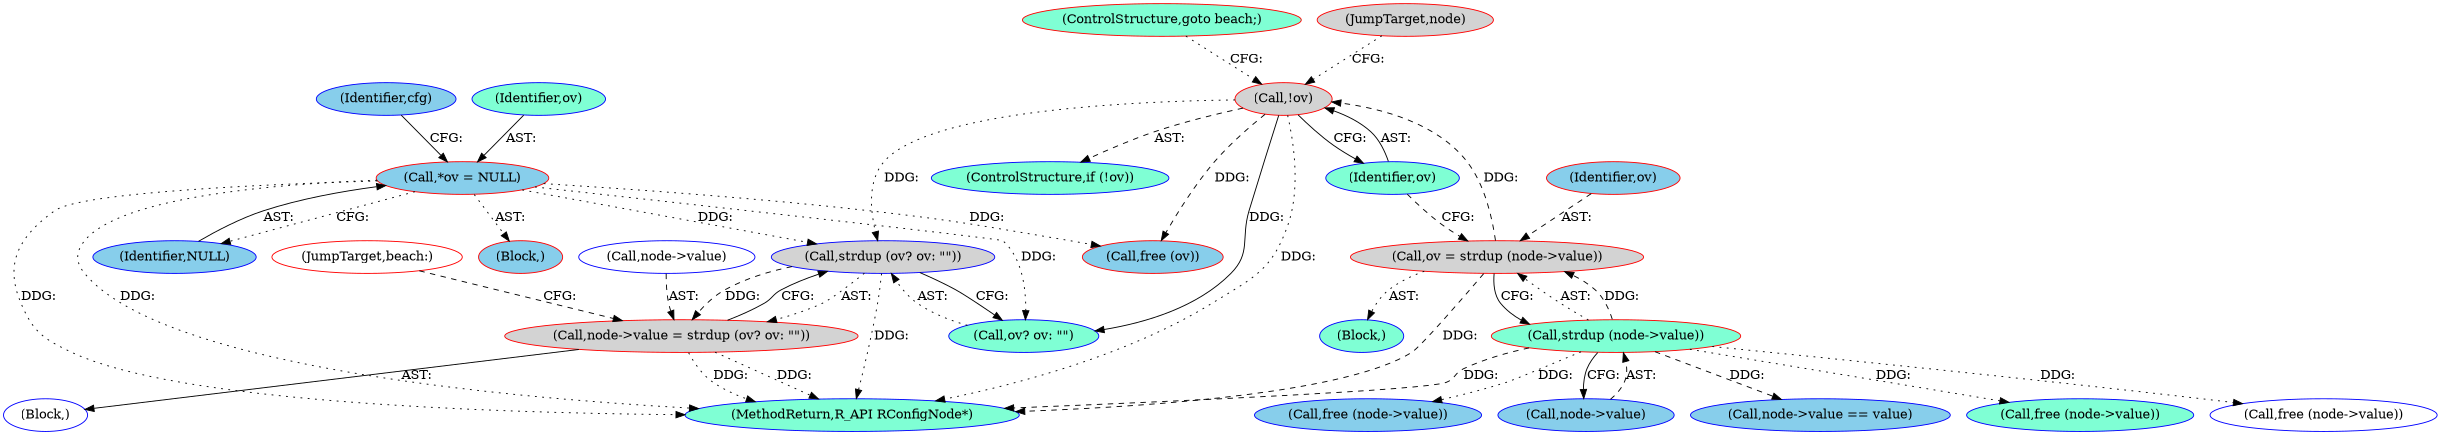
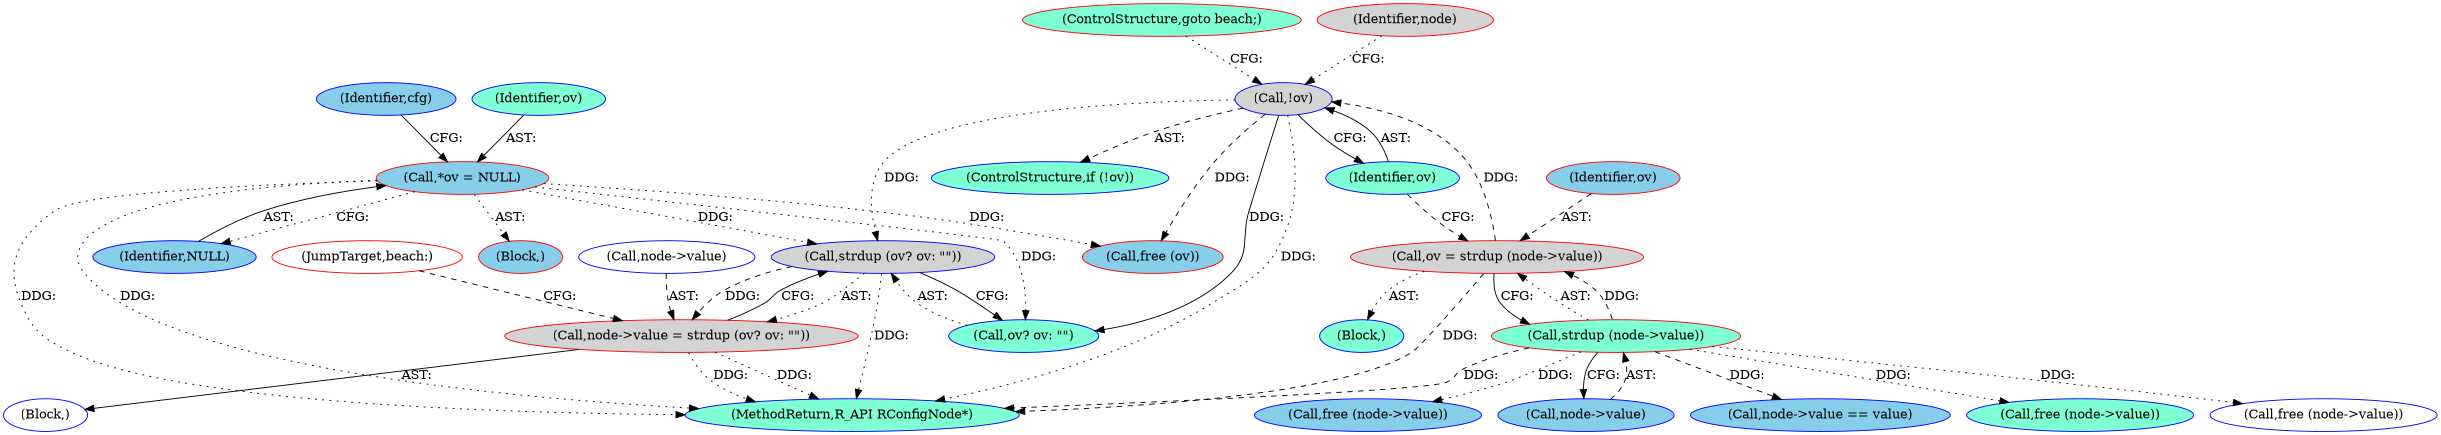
node "(JumpTarget,node)": label "(JumpTarget,node)" -> "(Identifier,node)"
node "(Call,!ov)": color red -> blue
